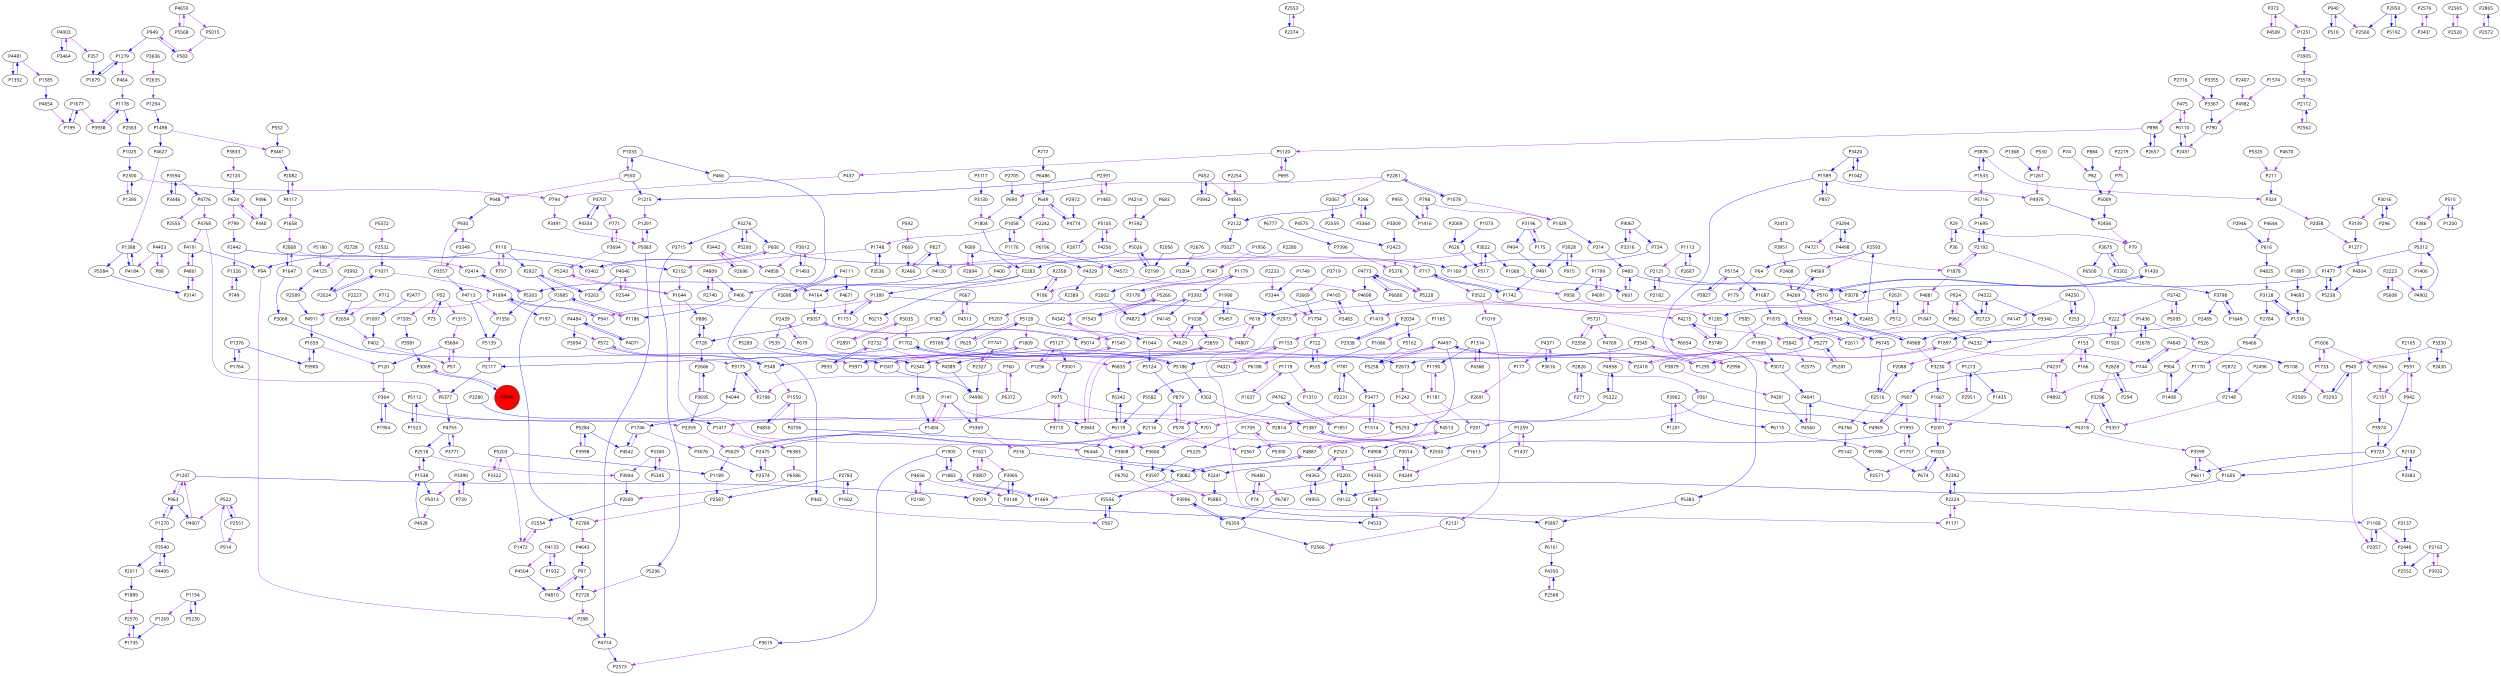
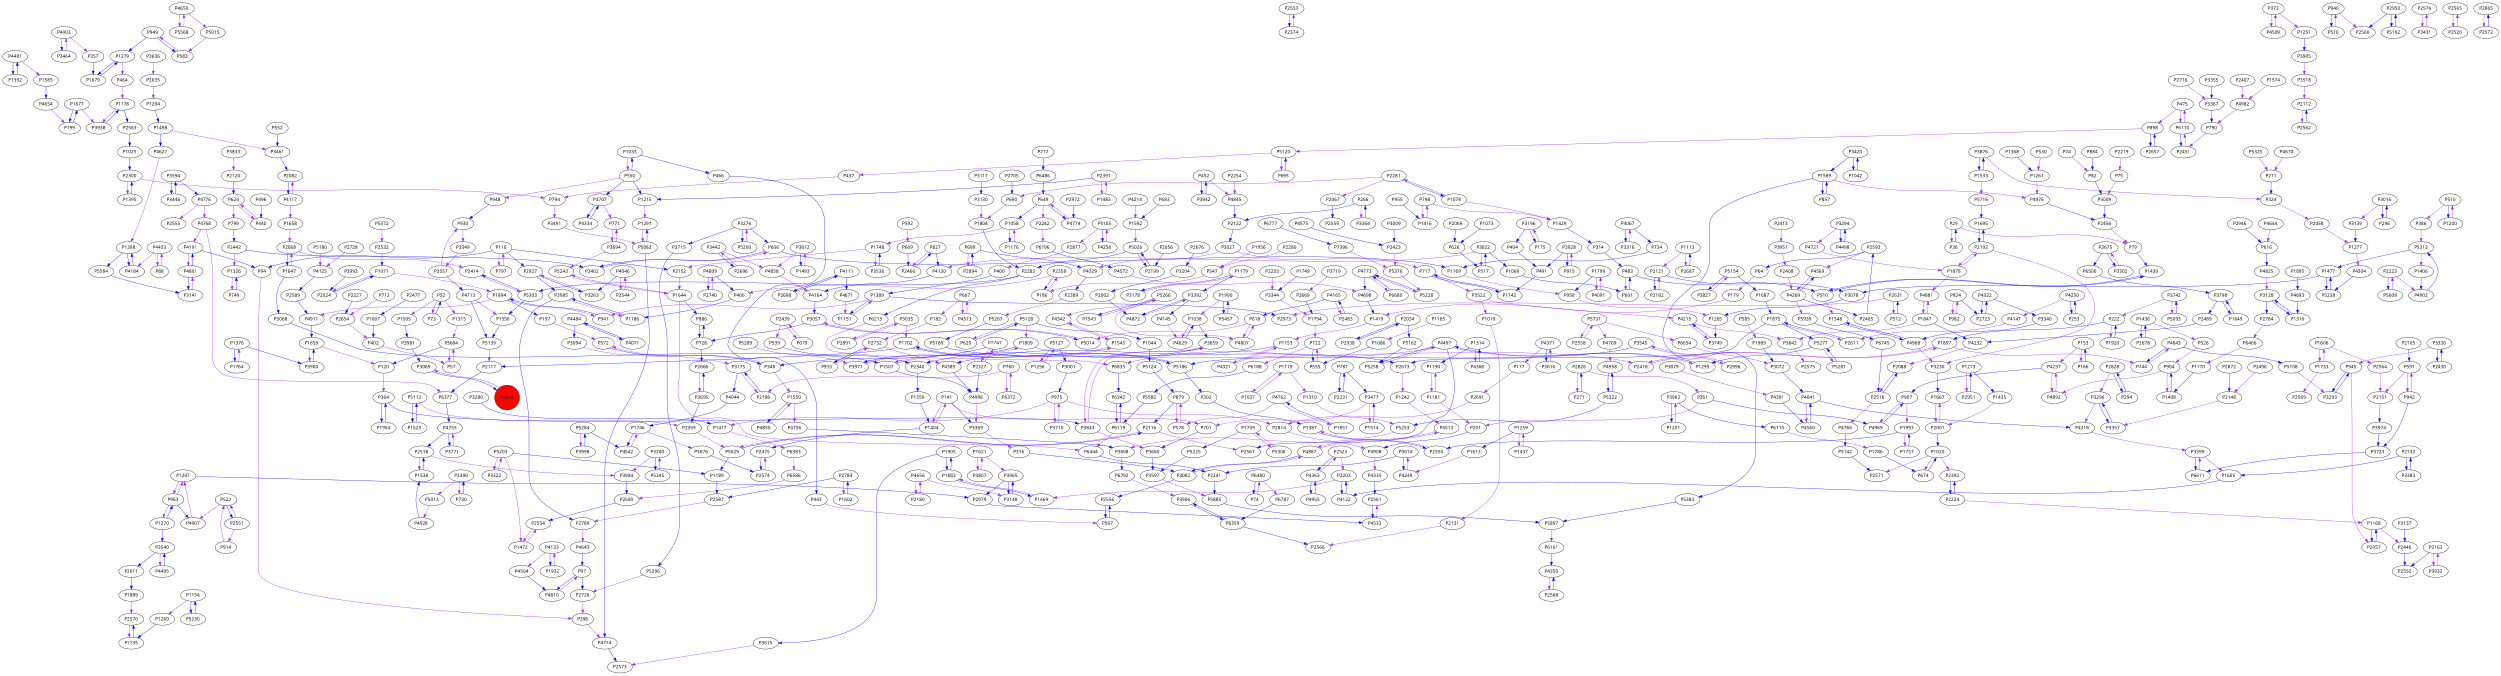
edge "P550" -> "P3707": added
edge "P2430" -> "P3330": color purple -> blue
edge "P1538" -> "P5013": removed
node "P1171": removed
